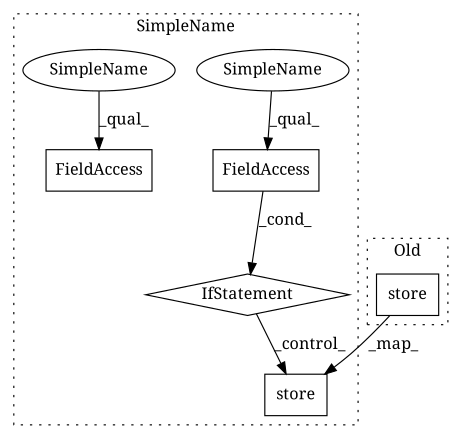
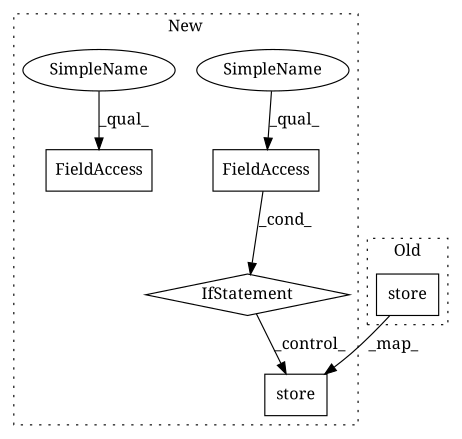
cluster "SimpleName": label "SimpleName" -> "New"
